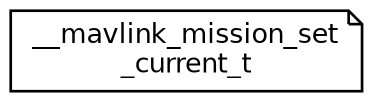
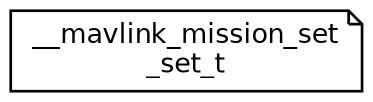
node "__mavlink_mission_set _current_t": label "__mavlink_mission_set _current_t" -> "__mavlink_mission_set _set_t"
